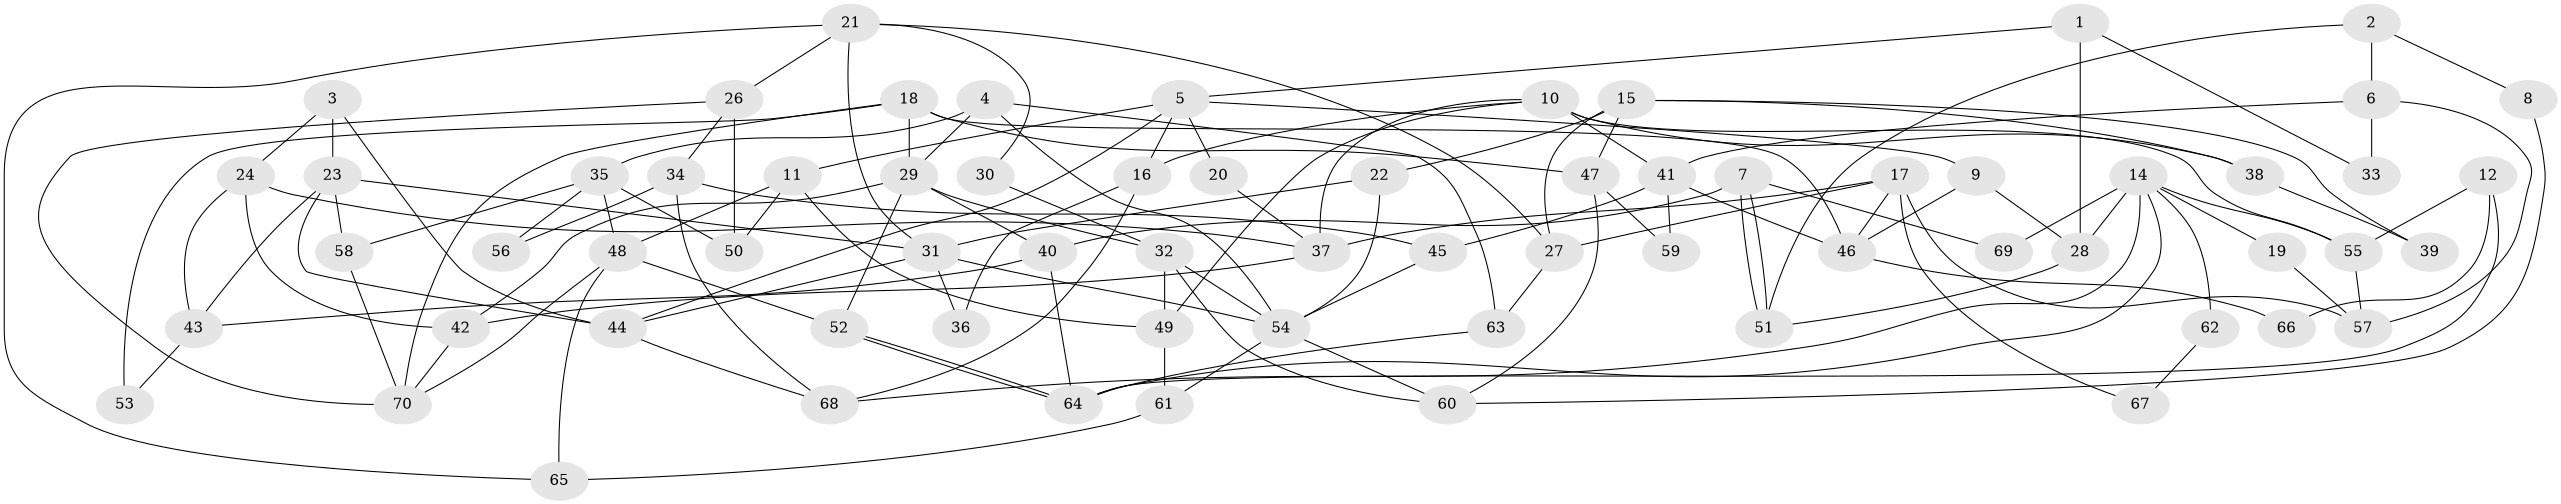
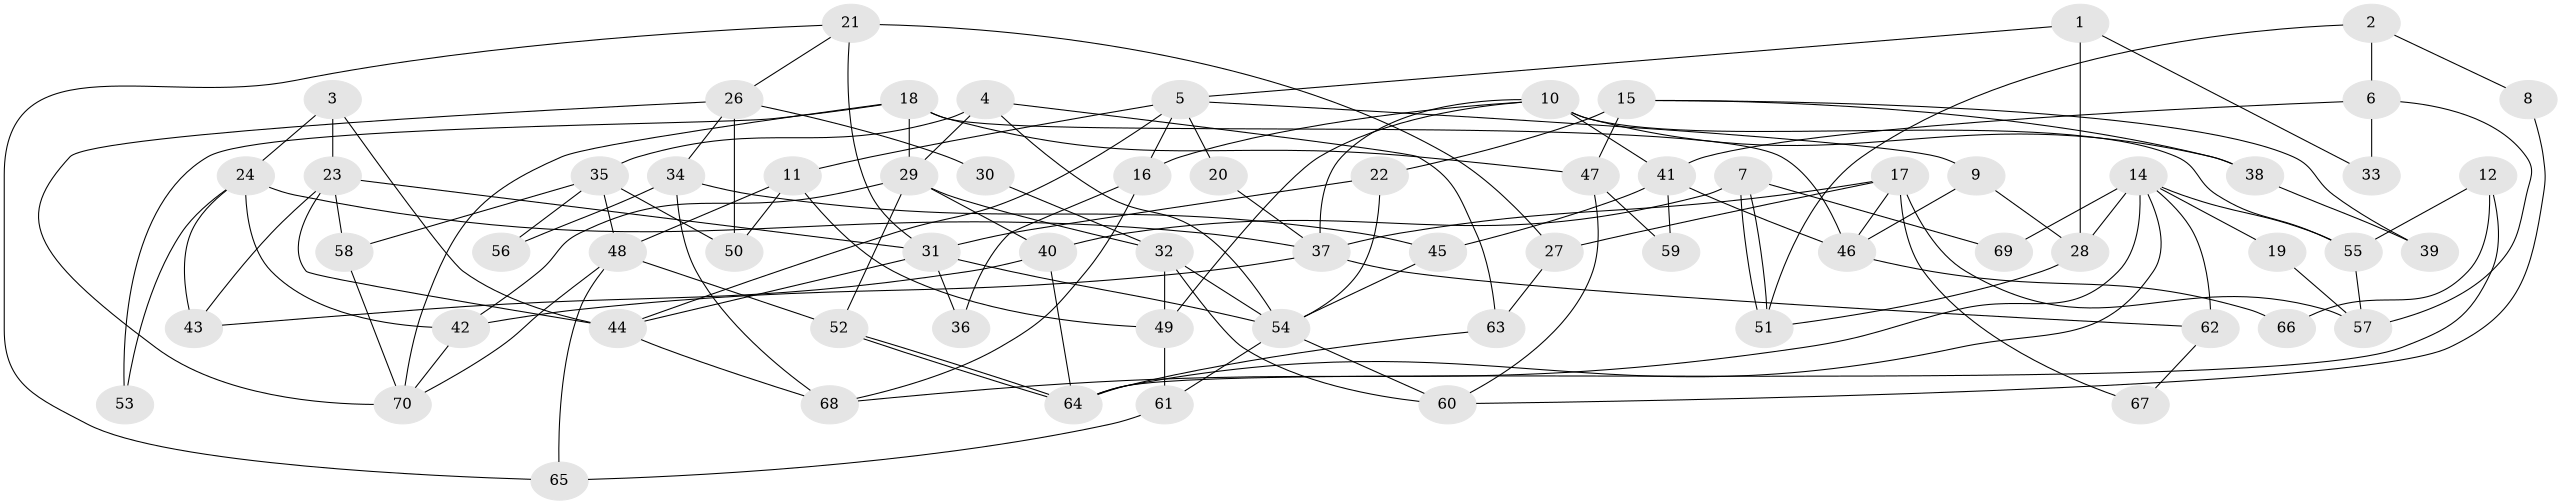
edge "21" -- "30": now "26" -- "30"
edge "15" -- "27": removed
edge "37" -- "62": added
edge "43" -- "53": now "24" -- "53"
